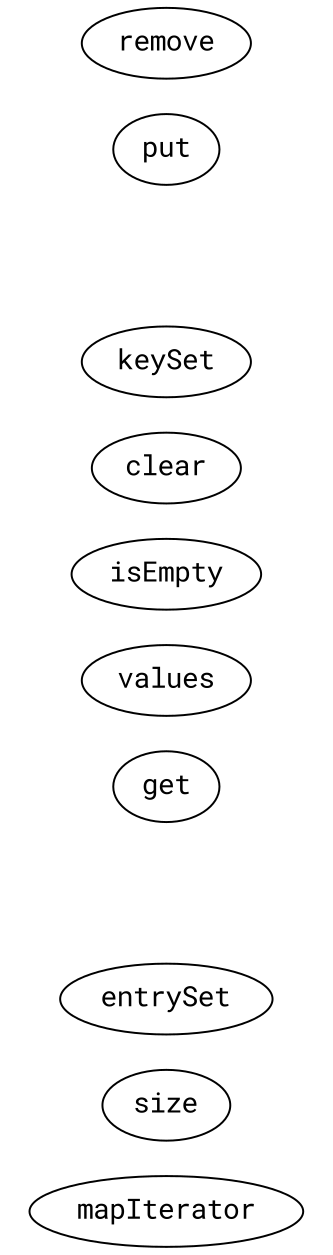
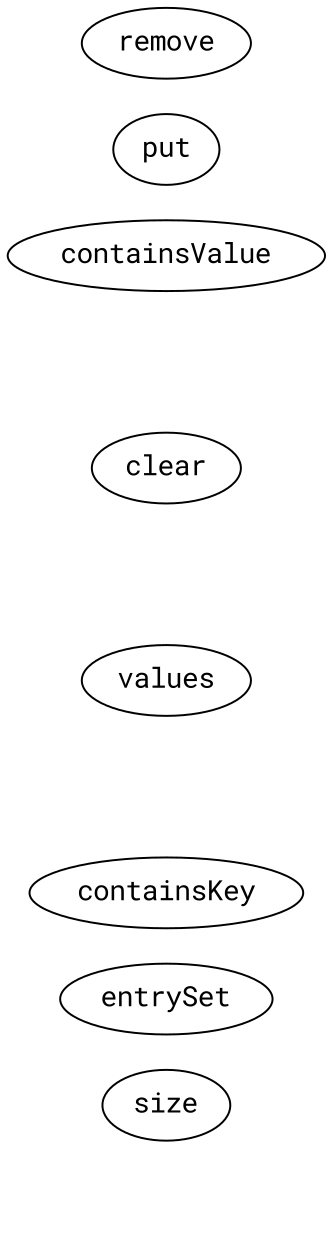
node "containsValue": added
node "keySet": removed
node "isEmpty": removed
node "get": removed
node "containsKey": added
node "mapIterator": removed
